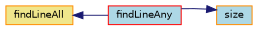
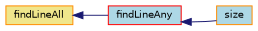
edge "findLineAny" -> "size": reversed
